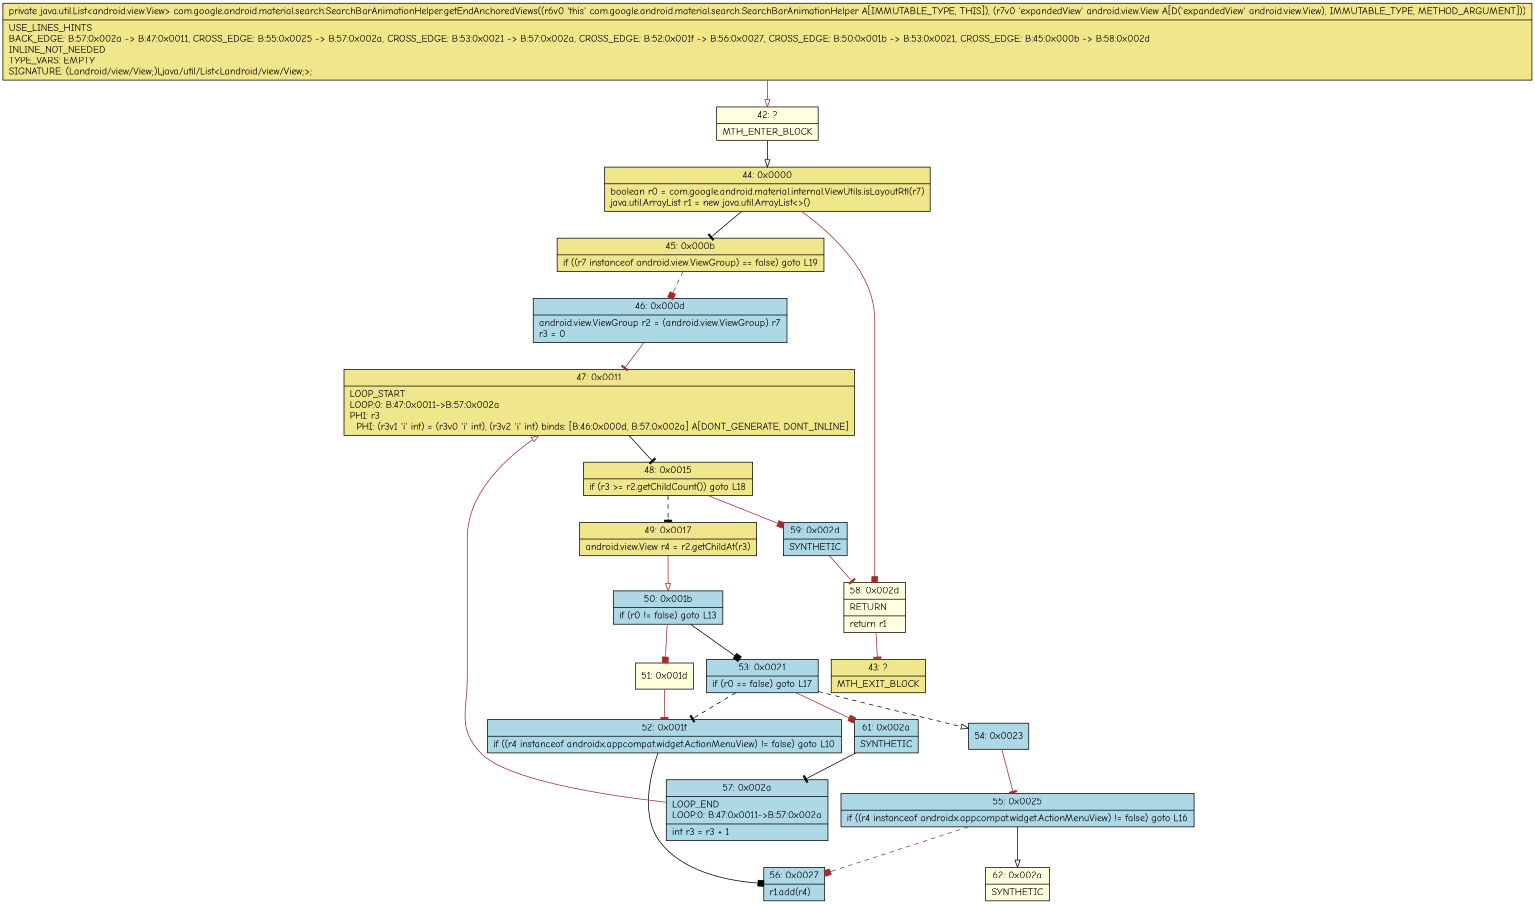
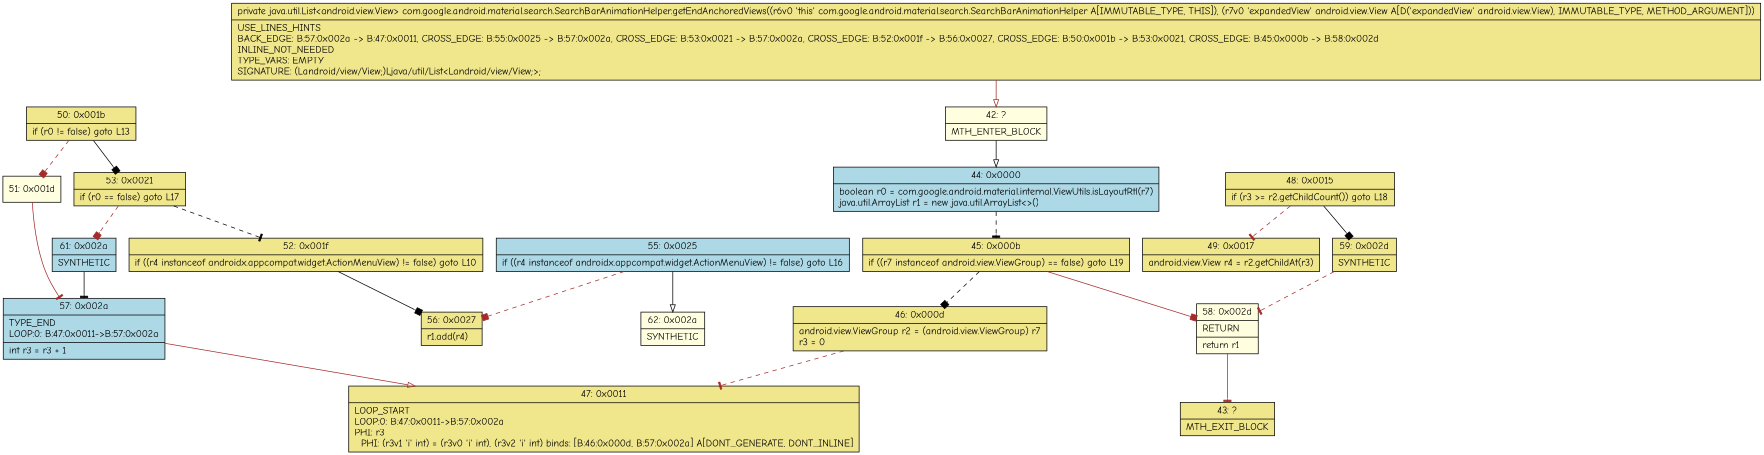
node "44: 0x0000": fillcolor khaki -> lightblue
edge "44: 0x0000" -> "45: 0x000b": style solid -> dashed
edge "45: 0x000b" -> "46: 0x000d": color brown -> black
node "46: 0x000d": fillcolor lightblue -> khaki
edge "46: 0x000d" -> "47: 0x0011": style solid -> dashed
edge "44: 0x0000" -> "58: 0x002d": now "45: 0x000b" -> "58: 0x002d"
edge "47: 0x0011" -> "48: 0x0015": removed
edge "48: 0x0015" -> "49: 0x0017": color black -> brown
edge "48: 0x0015" -> "59: 0x002d": color brown -> black
node "59: 0x002d": fillcolor lightblue -> khaki
edge "59: 0x002d" -> "58: 0x002d": style solid -> dashed
edge "49: 0x0017" -> "50: 0x001b": removed
node "50: 0x001b": fillcolor lightblue -> khaki
edge "50: 0x001b" -> "51: 0x001d": style solid -> dashed
node "53: 0x0021": fillcolor lightblue -> khaki
edge "51: 0x001d" -> "52: 0x001f": now "51: 0x001d" -> "57: 0x002a"
edge "53: 0x0021" -> "61: 0x002a": style solid -> dashed
node "52: 0x001f": fillcolor lightblue -> khaki
node "54: 0x0023": removed
node "57: 0x002a": text "LOOP_END" -> "TYPE_END"
node "56: 0x0027": fillcolor lightblue -> khaki
